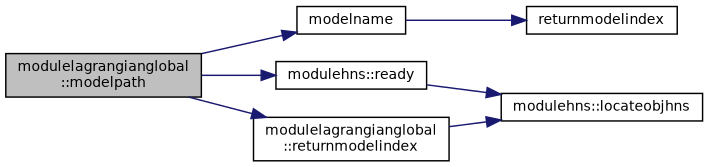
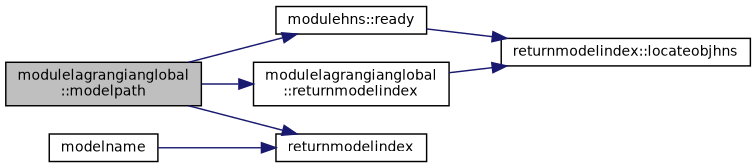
edge "modulelagrangianglobal ::modelpath" -> "modelname": now "modulelagrangianglobal ::modelpath" -> "returnmodelindex"
node "modulehns::locateobjhns": label "modulehns::locateobjhns" -> "returnmodelindex::locateobjhns"
